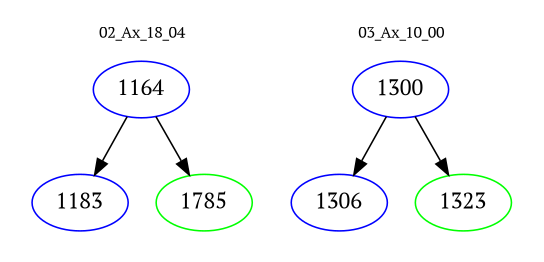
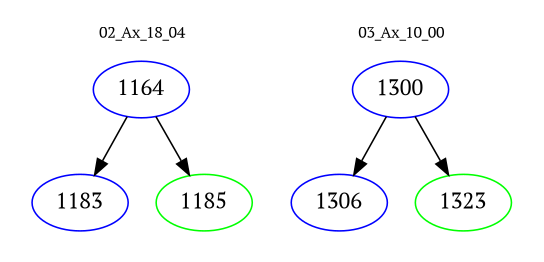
node "1785": label "1785" -> "1185"
